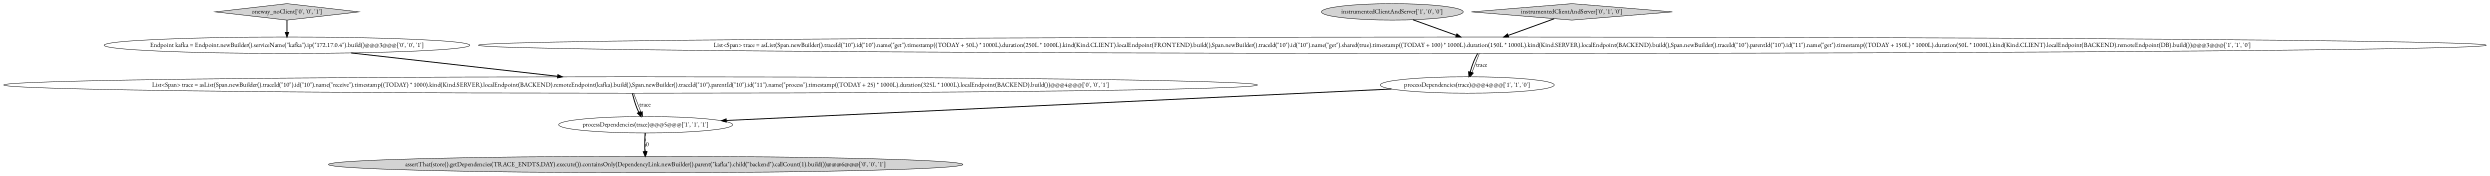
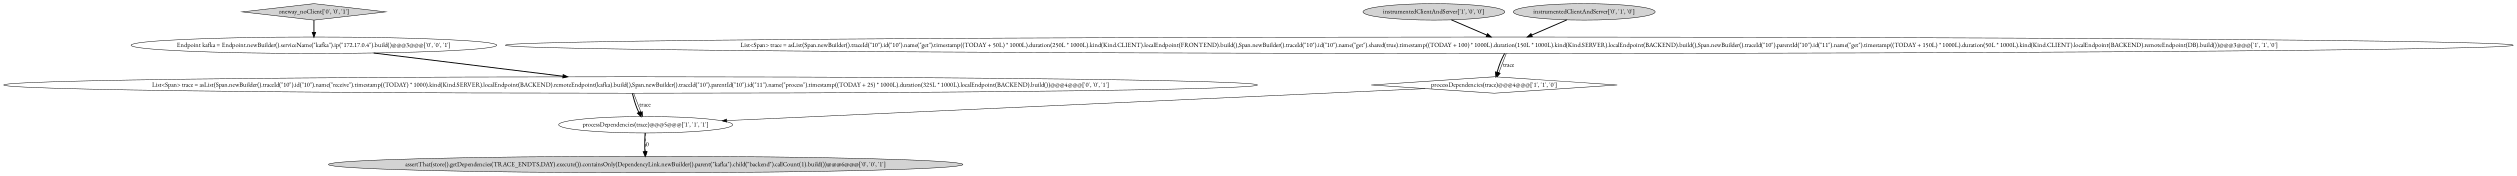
node "instrumentedClientAndServer['0', '1', '0']": shape diamond -> ellipse
node "processDependencies(trace)@@@4@@@['1', '1', '0']": shape ellipse -> diamond
edge "processDependencies(trace)@@@4@@@['1', '1', '0']" -> "processDependencies(trace)@@@5@@@['1', '1', '1']": style bold -> solid
